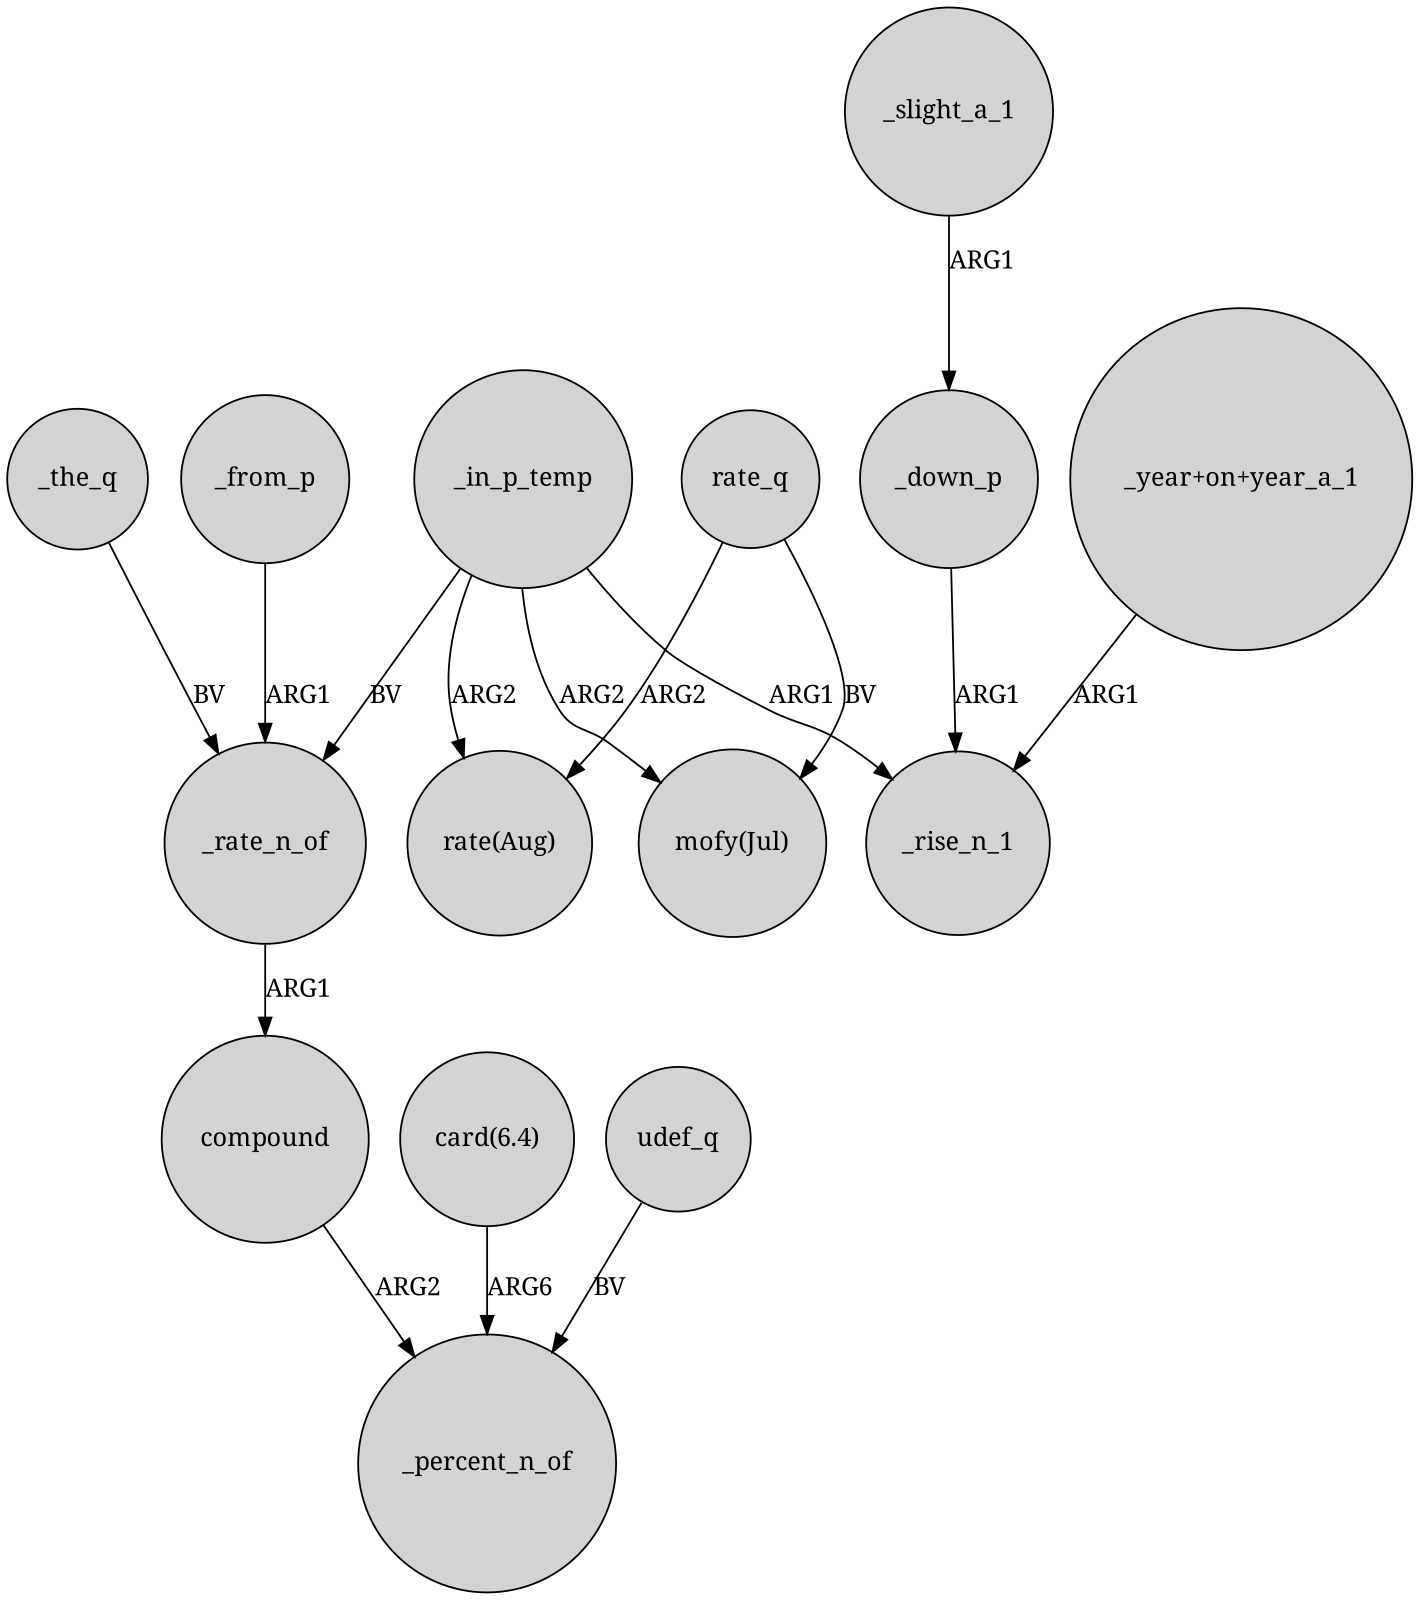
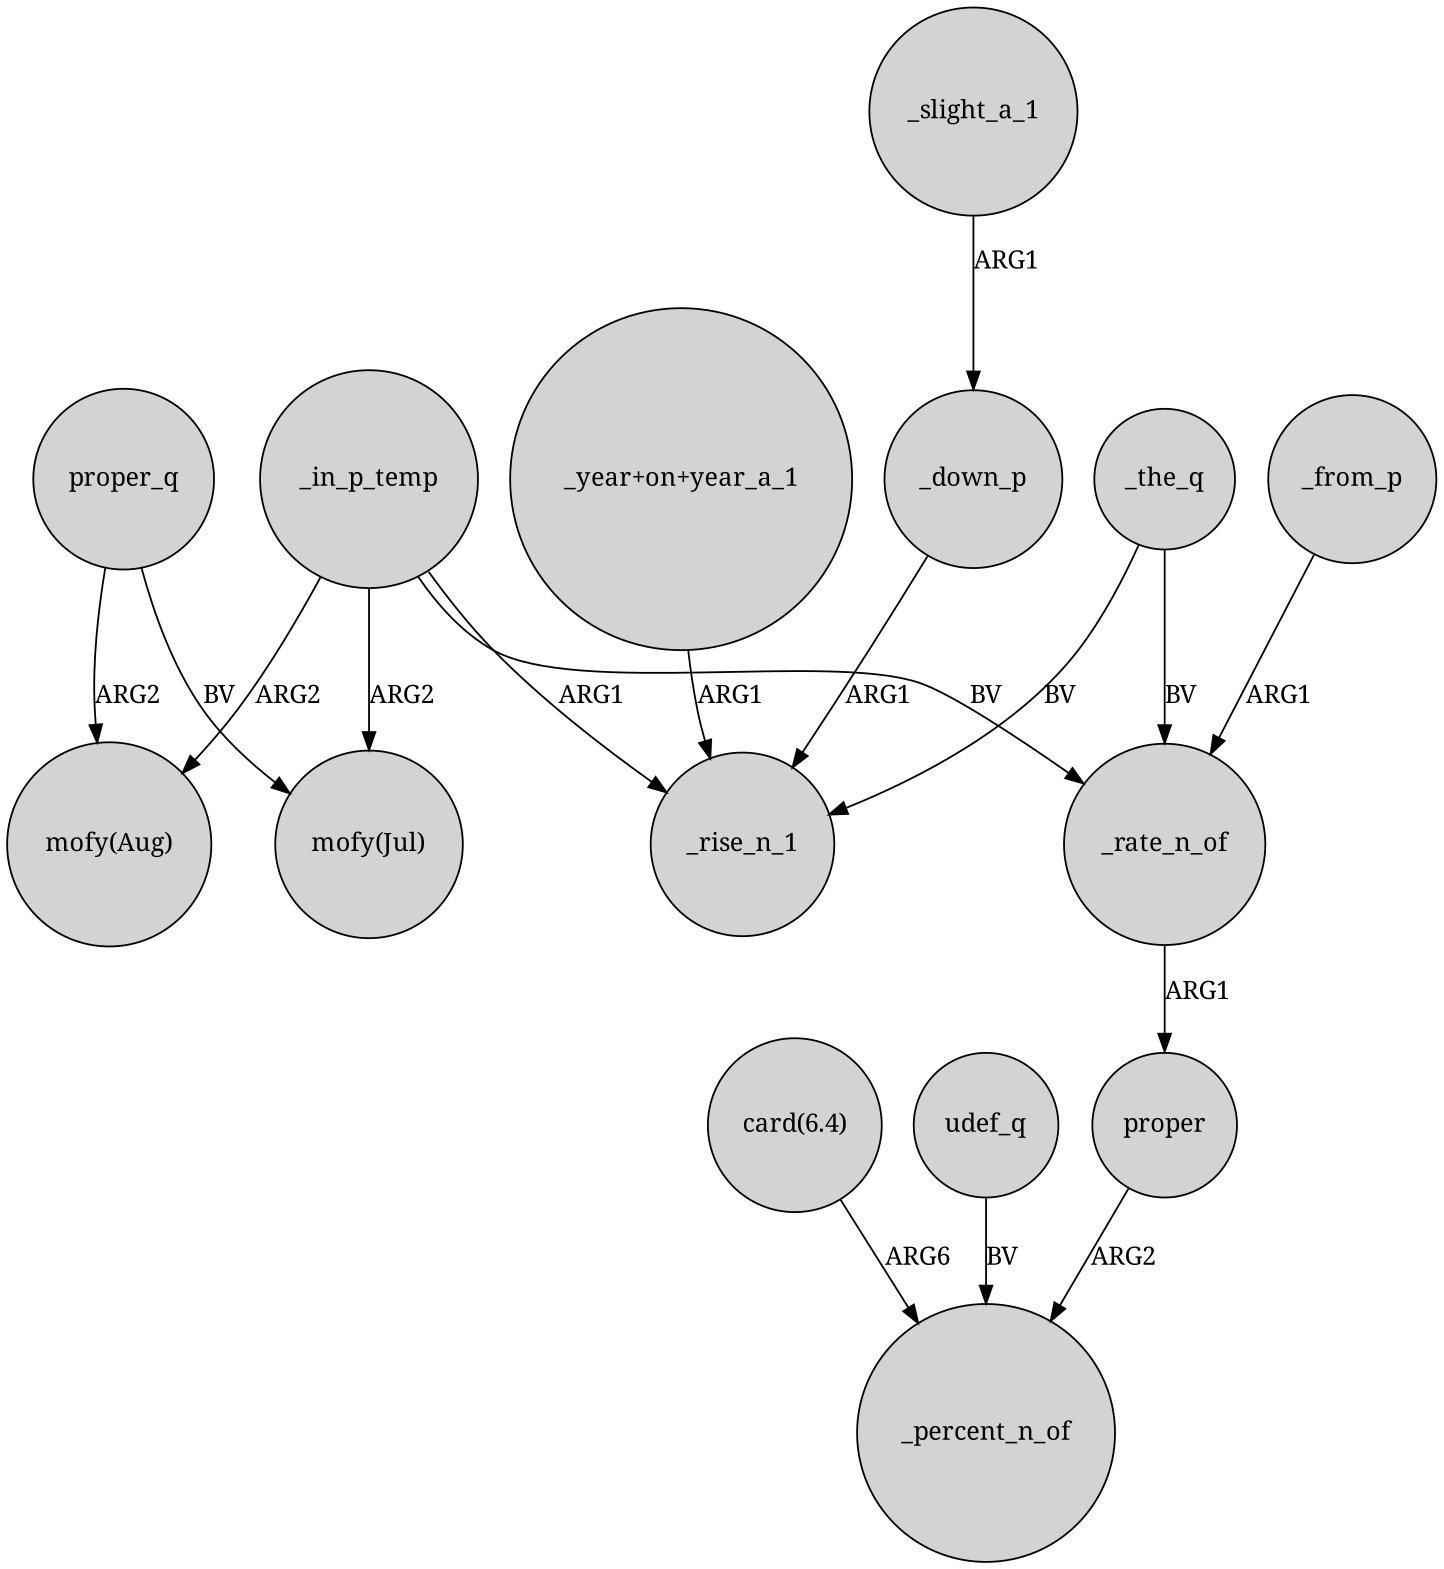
node "rate_q": label "rate_q" -> "proper_q"
edge "_the_q" -> "_rise_n_1": added, label "BV"
node "rate(Aug)": label "rate(Aug)" -> "mofy(Aug)"
node "compound": label "compound" -> "proper"
